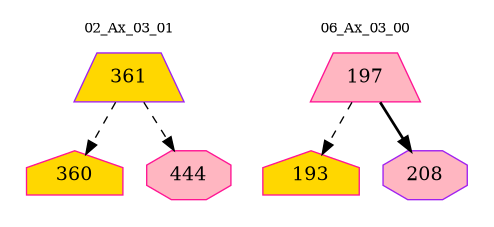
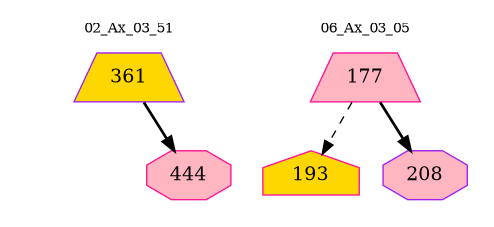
cluster "02_Ax_03_01": label "02_Ax_03_01" -> "02_Ax_03_51"
cluster "06_Ax_03_00": label "06_Ax_03_00" -> "06_Ax_03_05"
node "197": label "197" -> "177"
edge "361" -> "444": style dashed -> bold
node "360": removed
